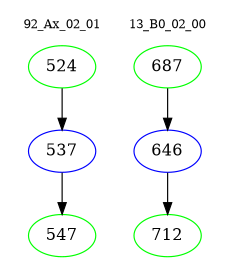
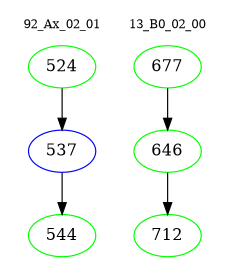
node "687": label "687" -> "677"
node "646": color blue -> green
node "547": label "547" -> "544"
